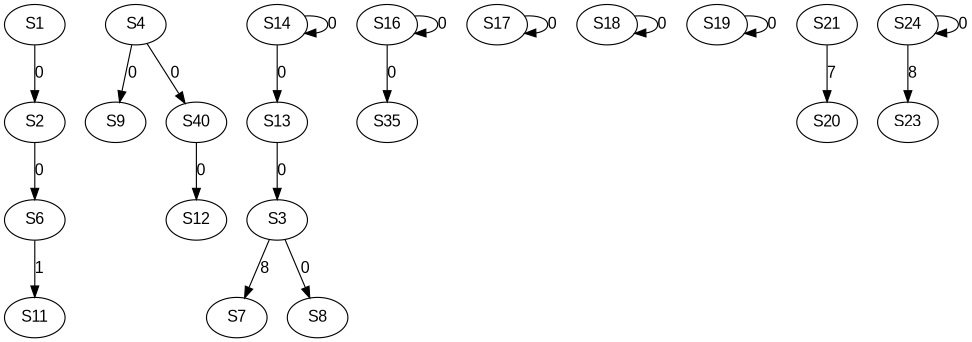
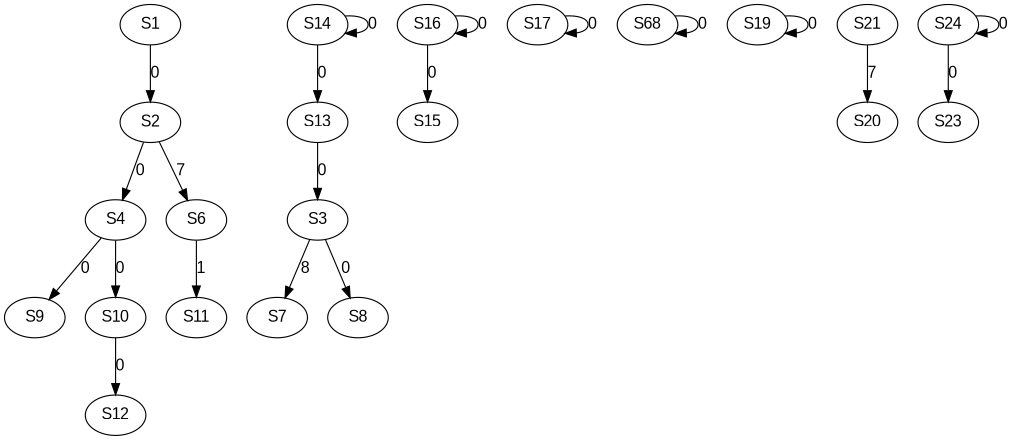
node "S18": label "S18" -> "S68"
edge "S24" -> "S23": label "8" -> "0"
node "S40": label "S40" -> "S10"
node "S35": label "S35" -> "S15"
edge "S2" -> "S4": added, label "0"
edge "S2" -> "S6": label "0" -> "7"
